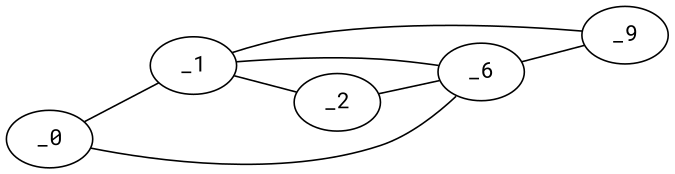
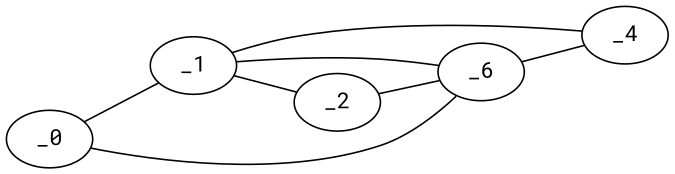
node "_9": label "_9" -> "_4"
